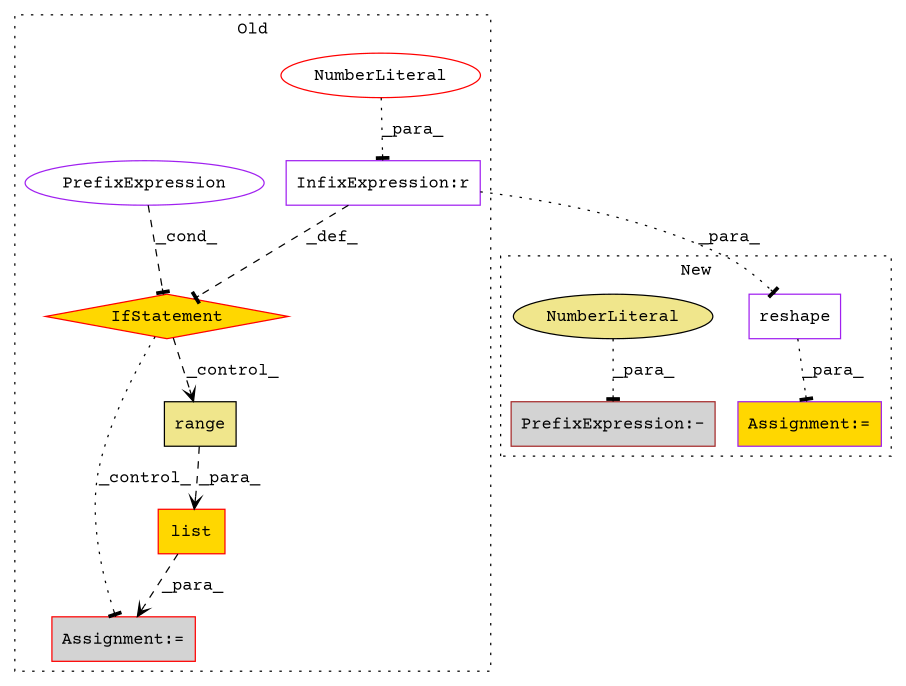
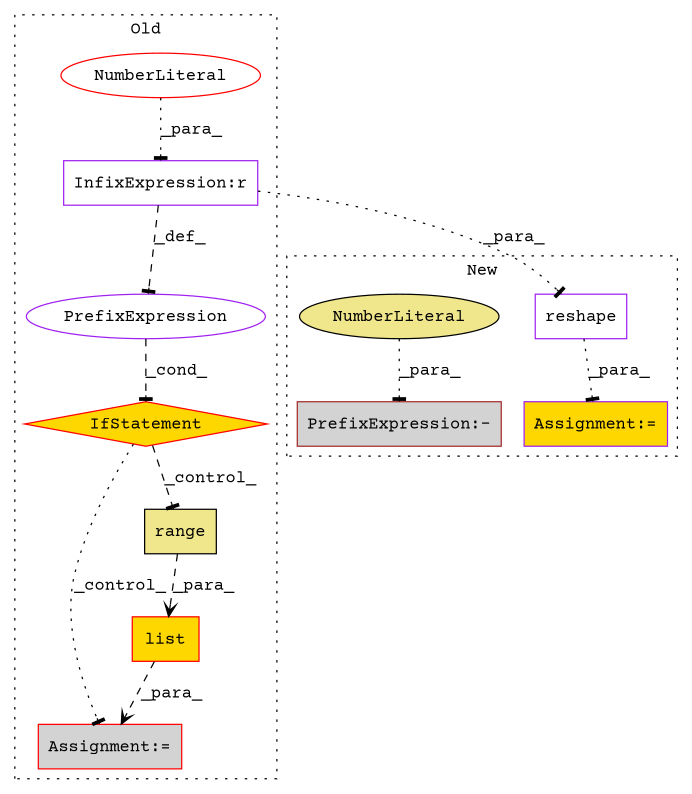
edge "InfixExpression:r" -> "IfStatement": now "InfixExpression:r" -> "PrefixExpression"
edge "IfStatement" -> "range": arrowhead vee -> tee
